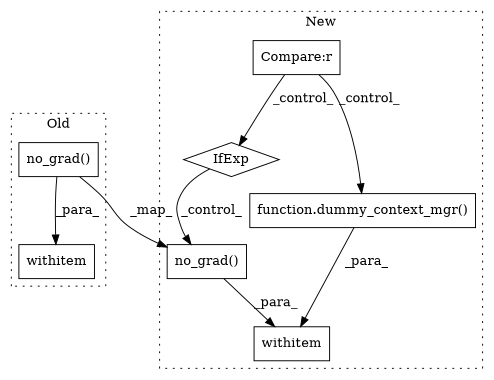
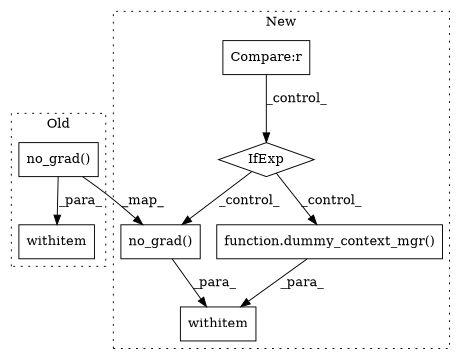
edge "Compare:r" -> "function.dummy_context_mgr()": now "IfExp" -> "function.dummy_context_mgr()"
